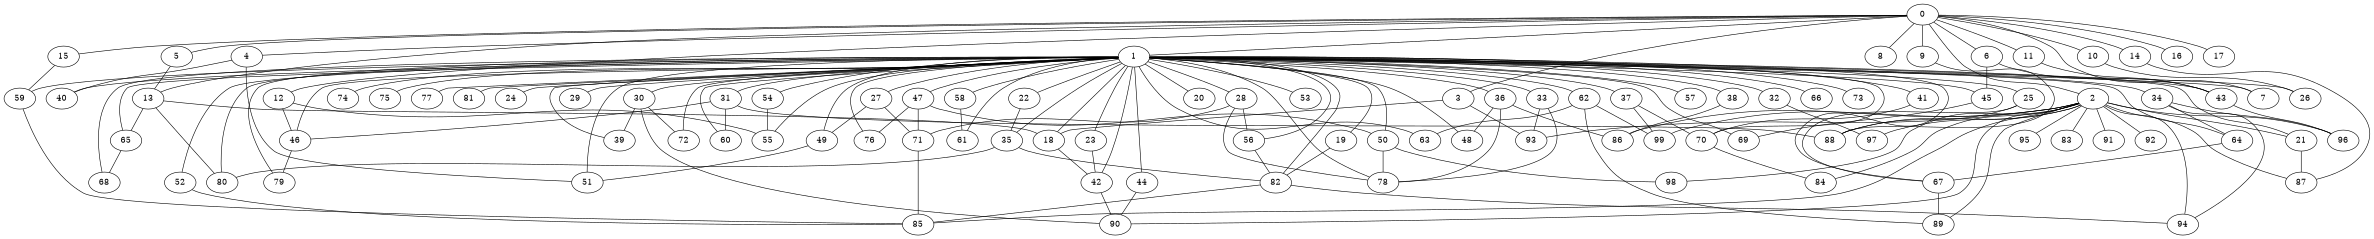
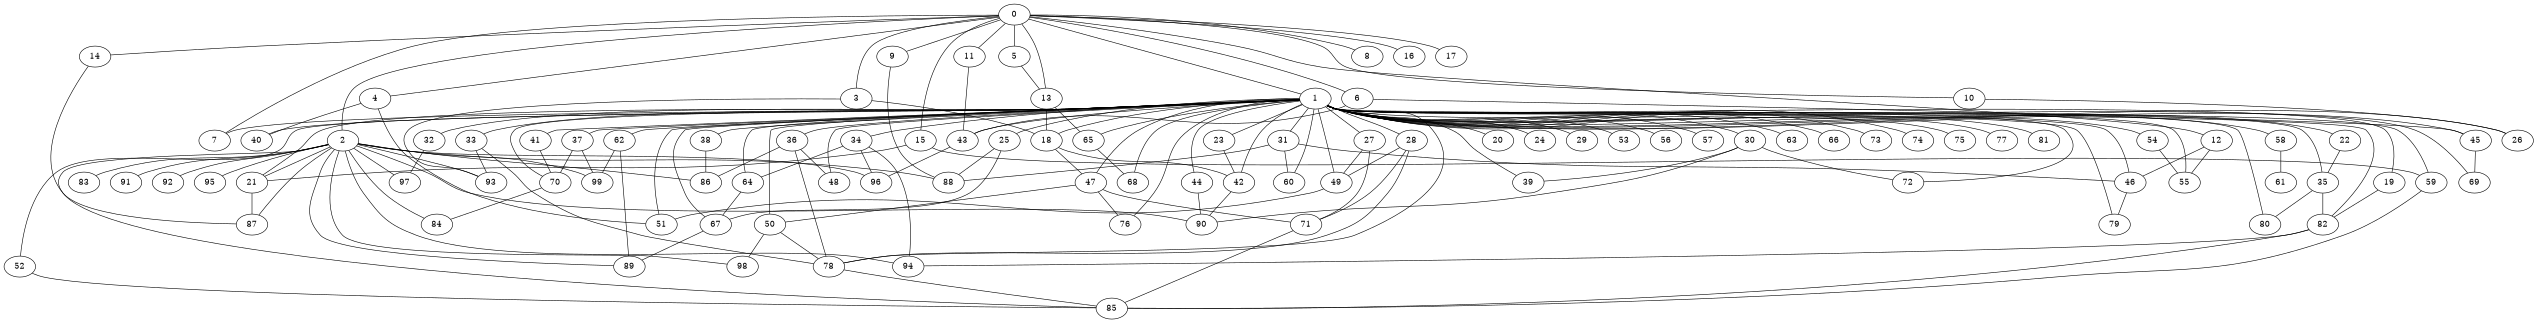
edge "1" -- "61": removed
edge "28" -- "56": now "28" -- "49"
edge "62" -- "63": removed
edge "13" -- "80": removed
edge "18" -- "47": added
edge "56" -- "82": removed
edge "15" -- "21": added
edge "78" -- "85": added
